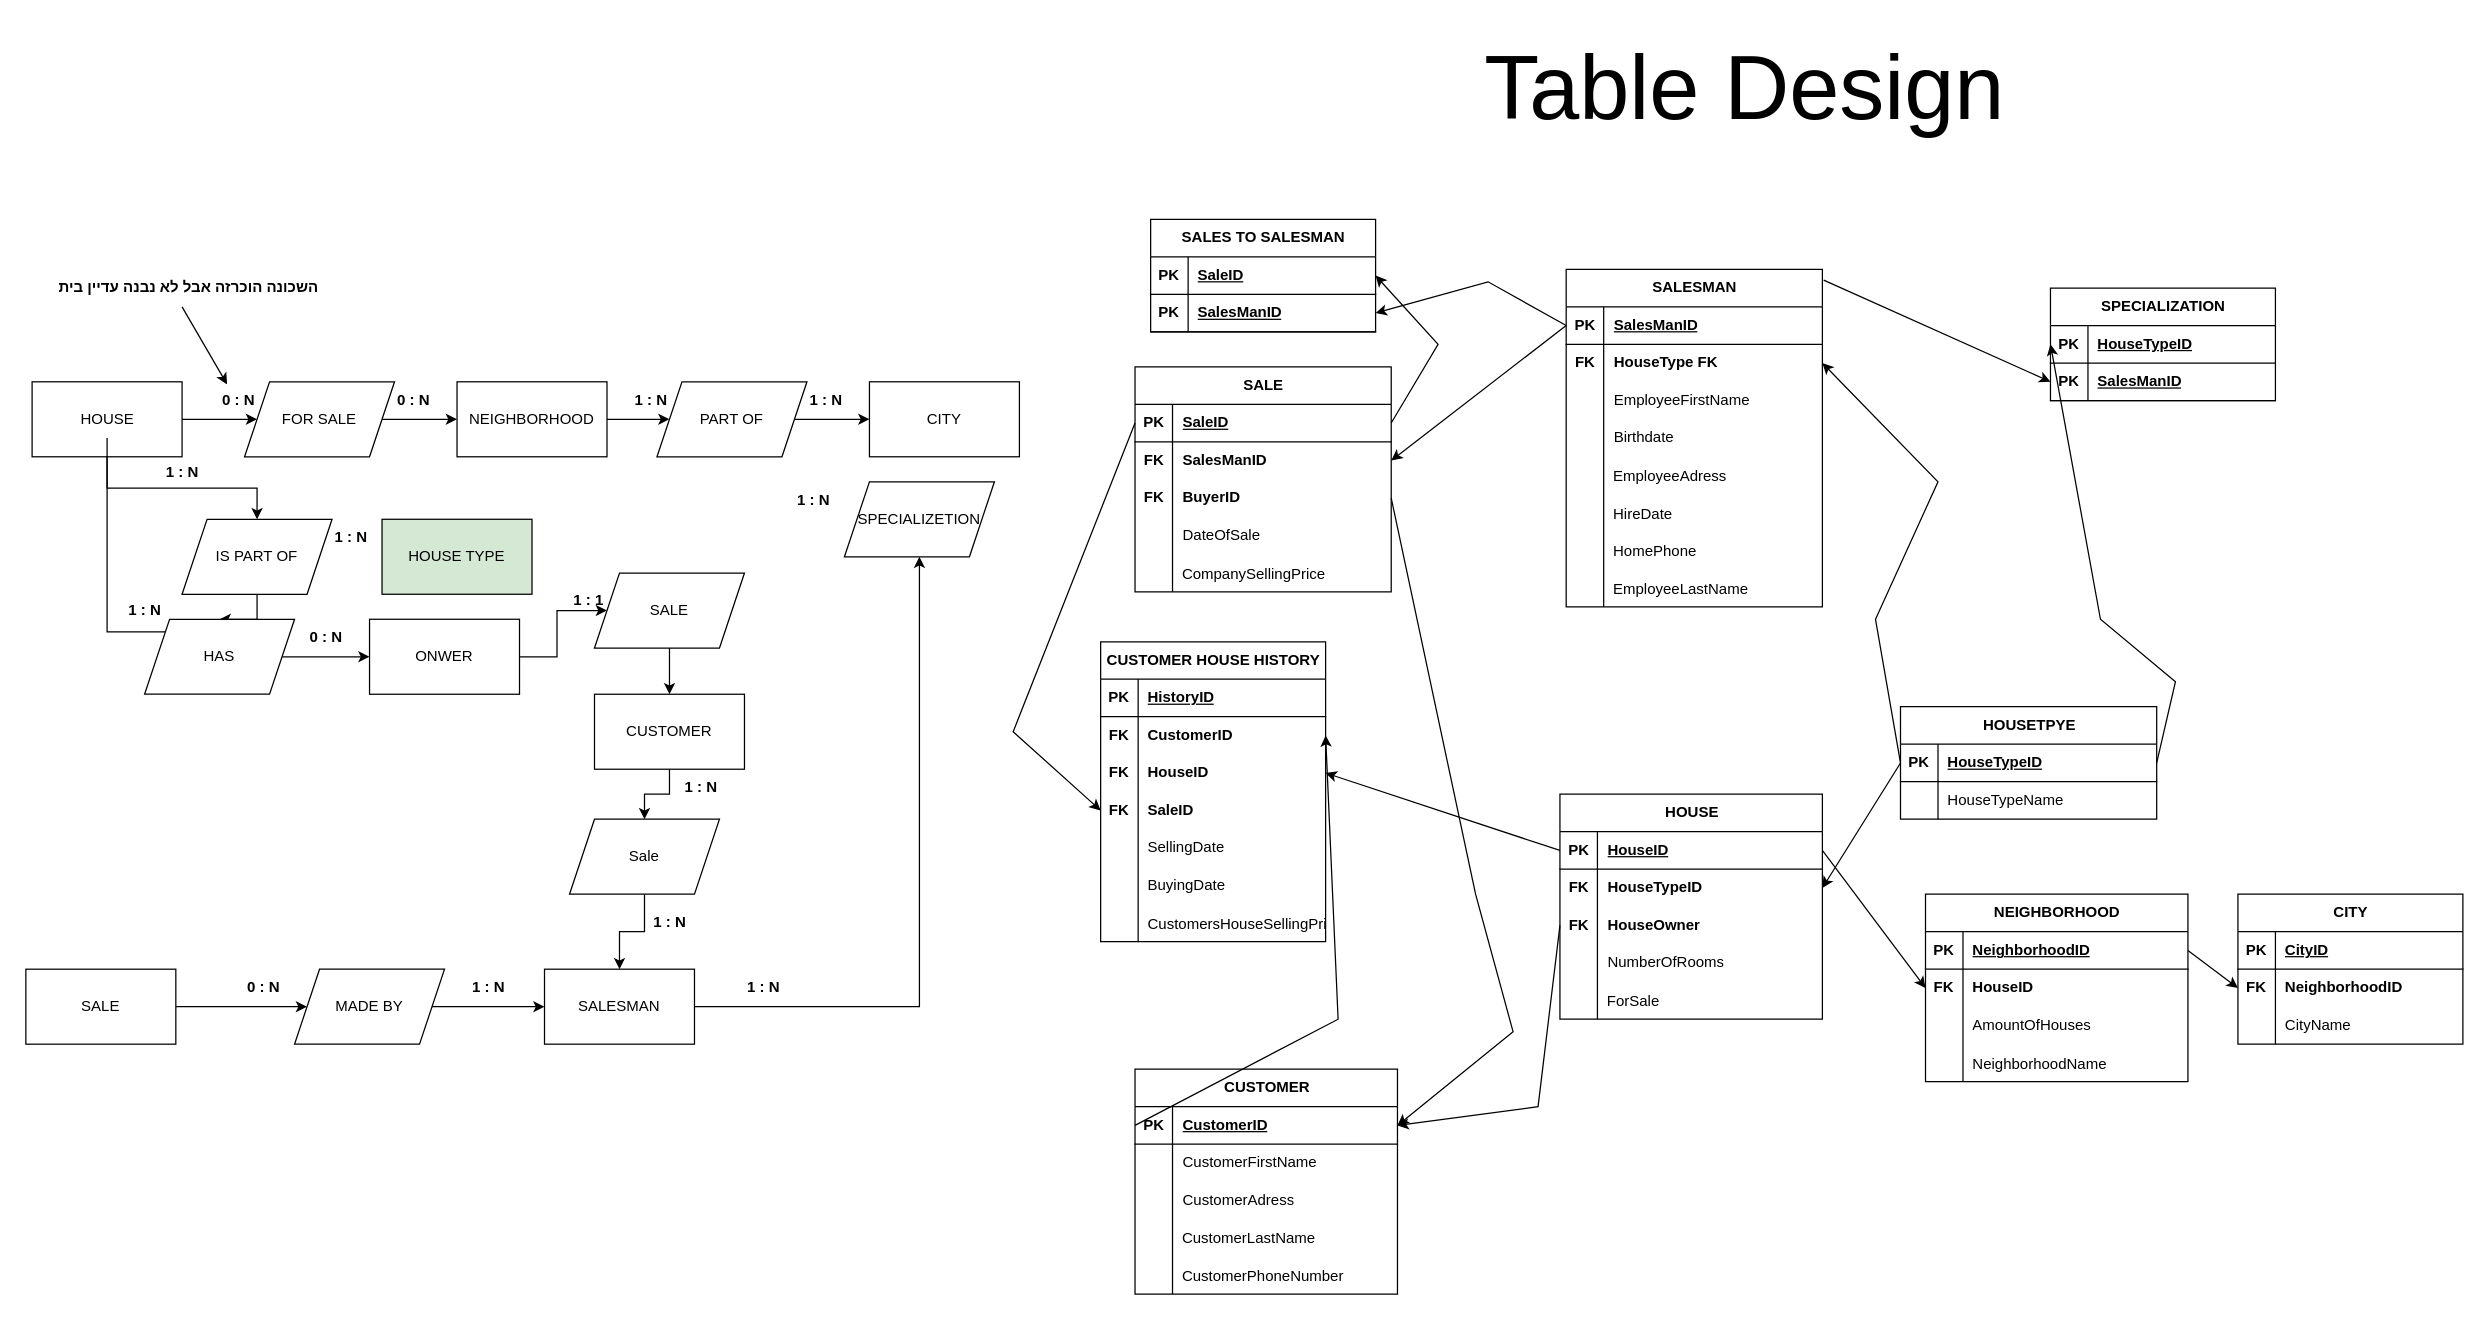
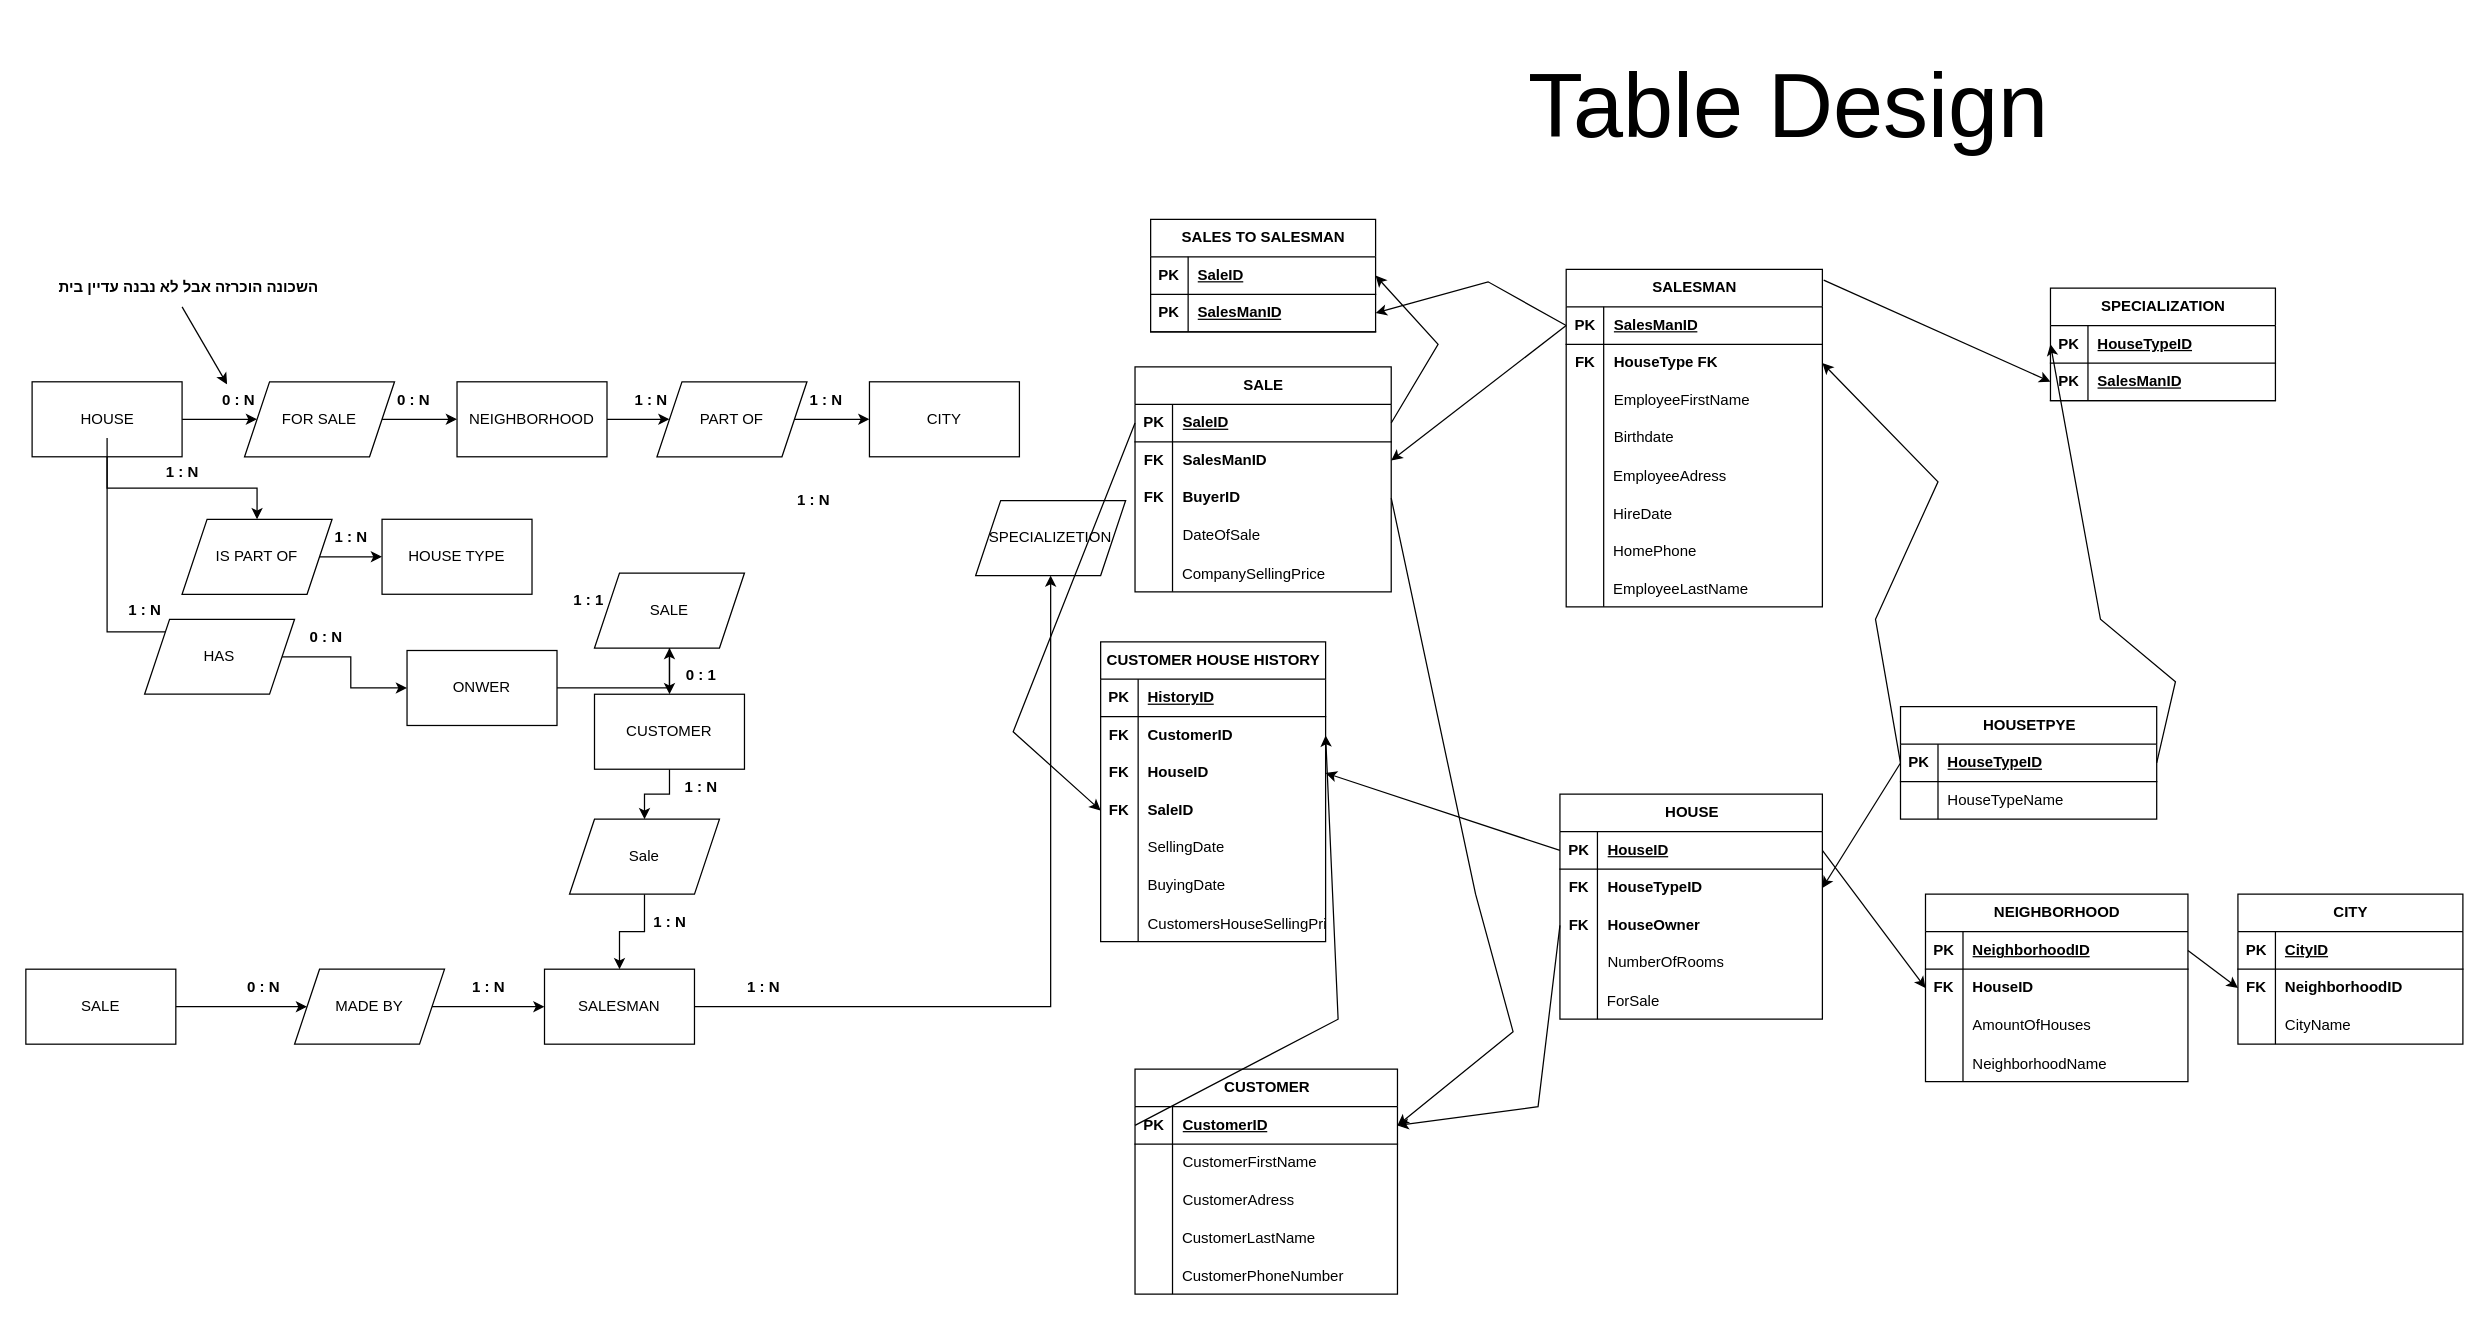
node "Table Design": moved (1744, 88) -> (1788, 107)
node "SPECIALIZETION": moved (919, 519) -> (1051, 538)
node "HOUSE TYPE": fillcolor #d5e8d4 -> #ffffff
edge "IS PART OF" -> "HAS": now "IS PART OF" -> "HOUSE TYPE"
node "ONWER": moved (444, 657) -> (482, 688)
node "0 : 1": added
